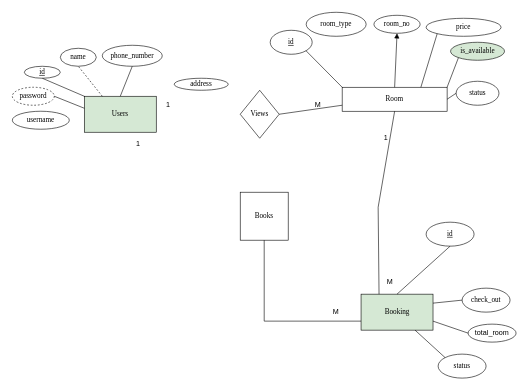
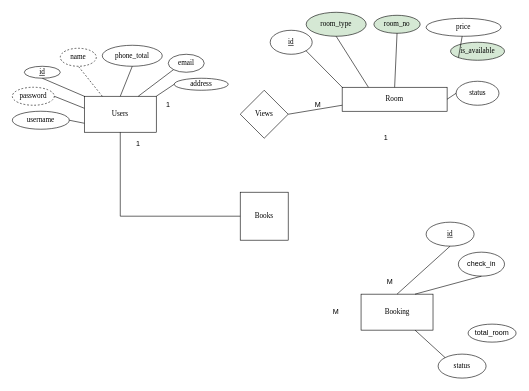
node "room_type": fillcolor #ffffff -> #d5e8d4
node "room_no": fillcolor #ffffff -> #d5e8d4
edge "Room" -> "room_no": arrowhead block -> none
node "phone_number": label "phone_number" -> "phone_total"
node "name": style solid -> dashed
edge "price" -- "Room": removed
edge "room_type" -- "Room": added
node "email": added
edge "is_available" -- "Room": now "is_available" -- "price"
edge "email" -- "Users": added
edge "address" -- "Users": added
node "Users": fillcolor #d5e8d4 -> #ffffff
node "Views": size 39x48 -> 48x48
edge "Users" -- "username": added
edge "Room" -- "Booking": removed
edge "Users" -- "Books": added
node "check_in": added
edge "check_in" -- "Booking": added
node "check_out": removed
edge "check_out" -- "Booking": removed
node "Booking": fillcolor #d5e8d4 -> #ffffff
edge "Books" -- "Booking": removed
edge "Booking" -- "total_room": removed
